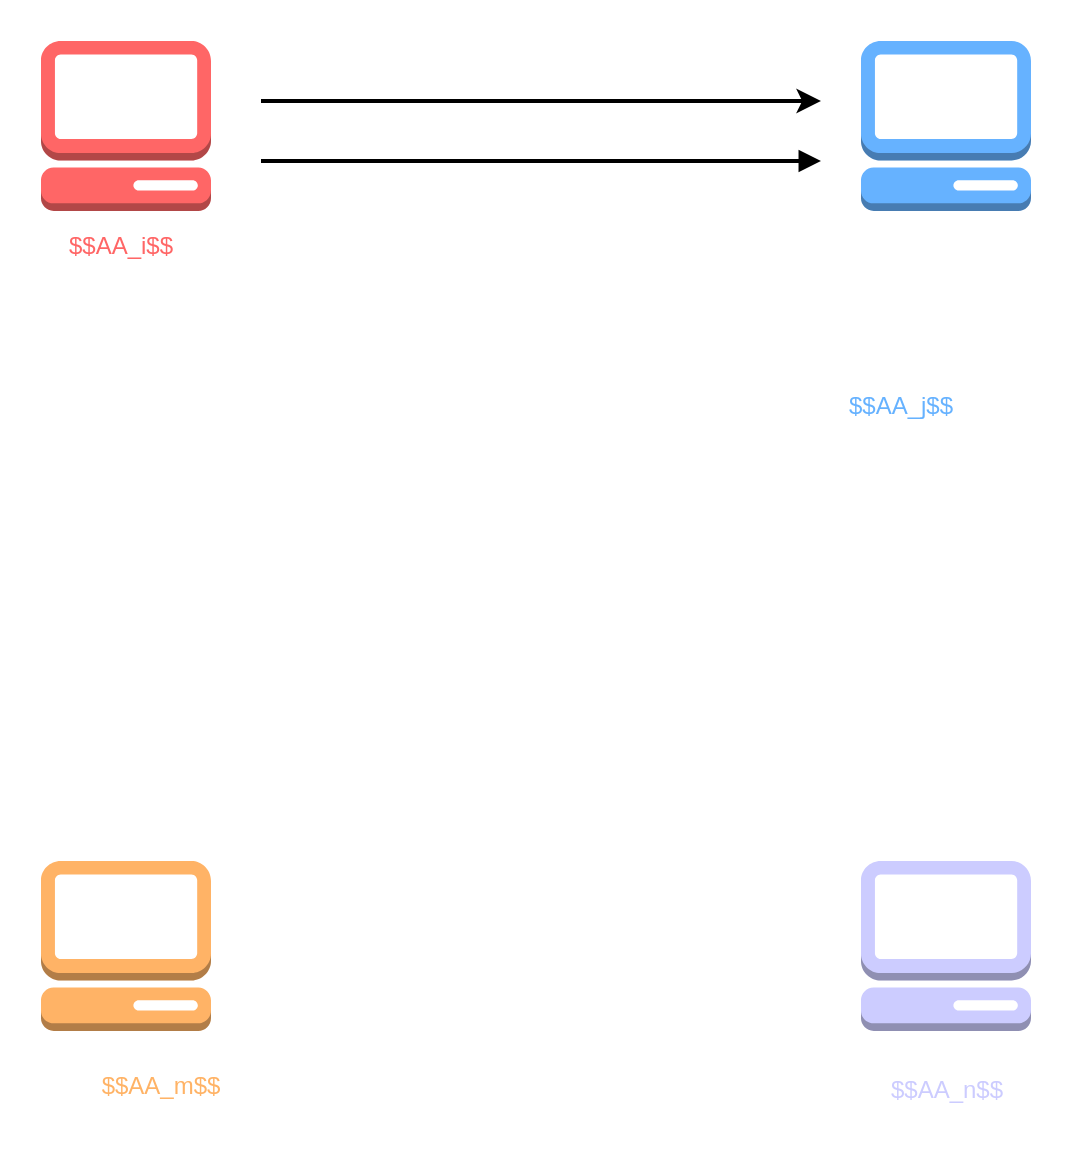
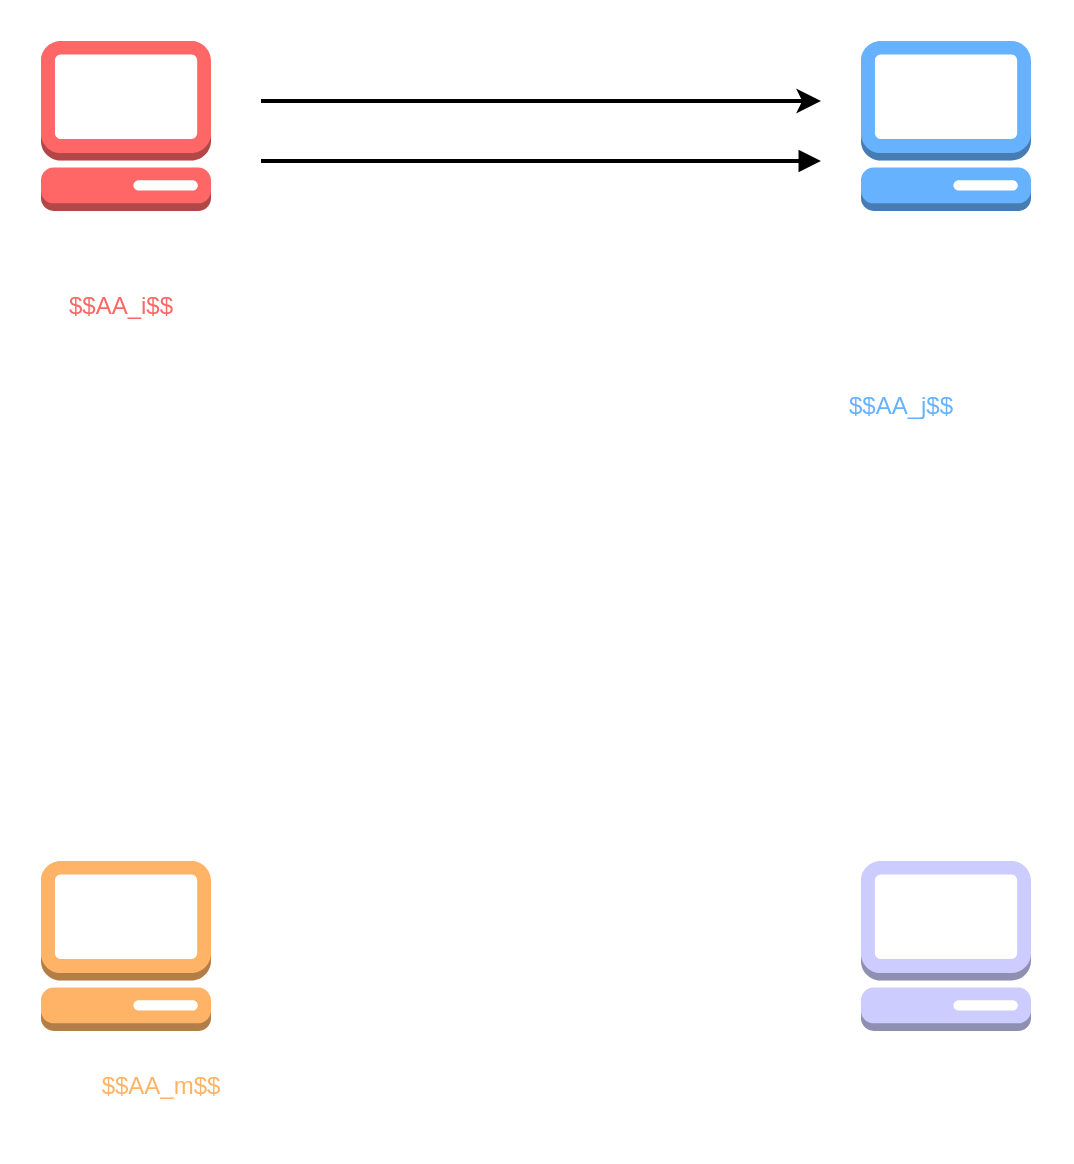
node "$$AA_i$$": moved (121, 247) -> (121, 307)
node "$$AA_n$$": removed
